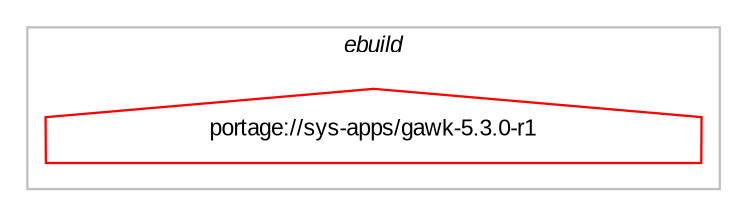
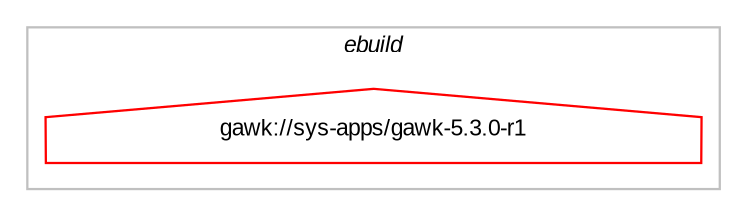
node "portage://sys-apps/gawk-5.3.0-r1": label "portage://sys-apps/gawk-5.3.0-r1" -> "gawk://sys-apps/gawk-5.3.0-r1"
